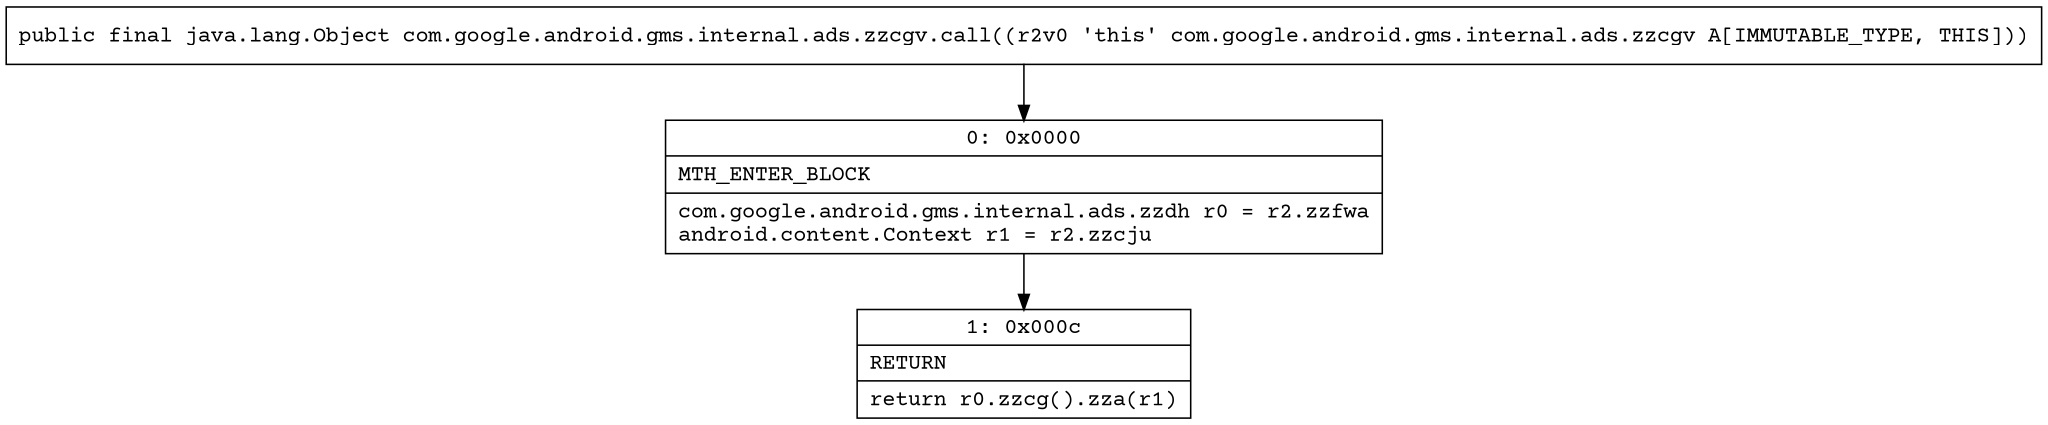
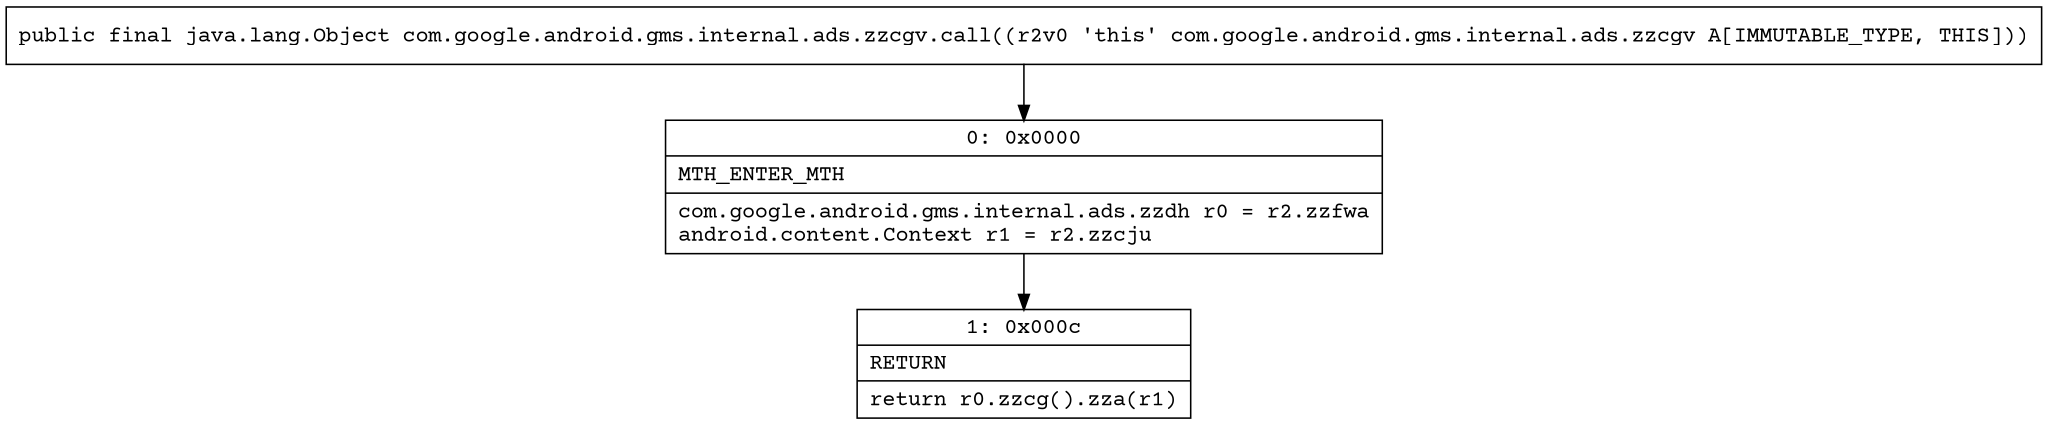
node "0: 0x0000": text "MTH_ENTER_BLOCK" -> "MTH_ENTER_MTH"
